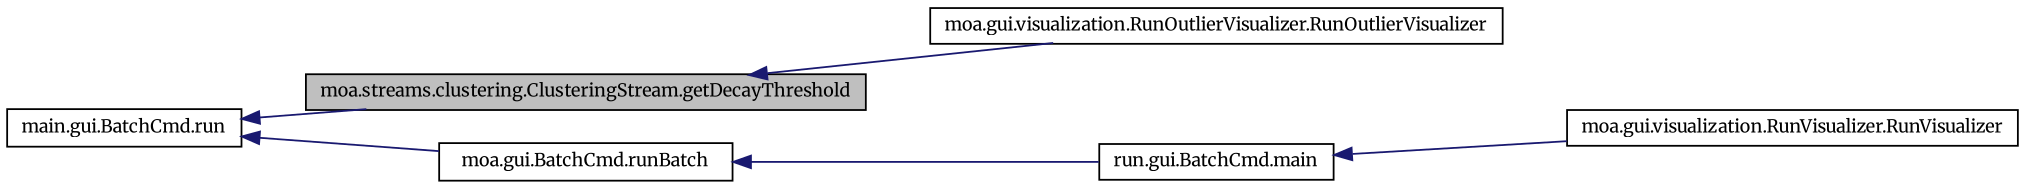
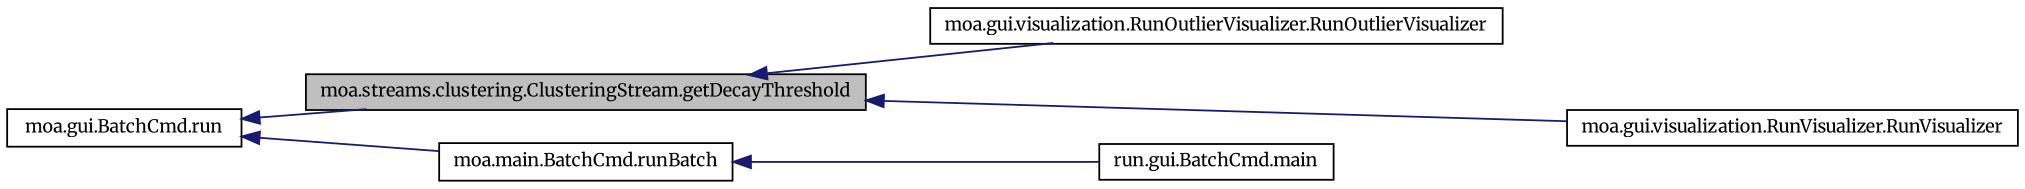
node "main.gui.BatchCmd.run": label "main.gui.BatchCmd.run" -> "moa.gui.BatchCmd.run"
edge "moa.gui.visualization.RunVisualizer.RunVisualizer" -> "run.gui.BatchCmd.main": now "moa.gui.visualization.RunVisualizer.RunVisualizer" -> "moa.streams.clustering.ClusteringStream.getDecayThreshold"
node "moa.gui.BatchCmd.runBatch": label "moa.gui.BatchCmd.runBatch" -> "moa.main.BatchCmd.runBatch"
